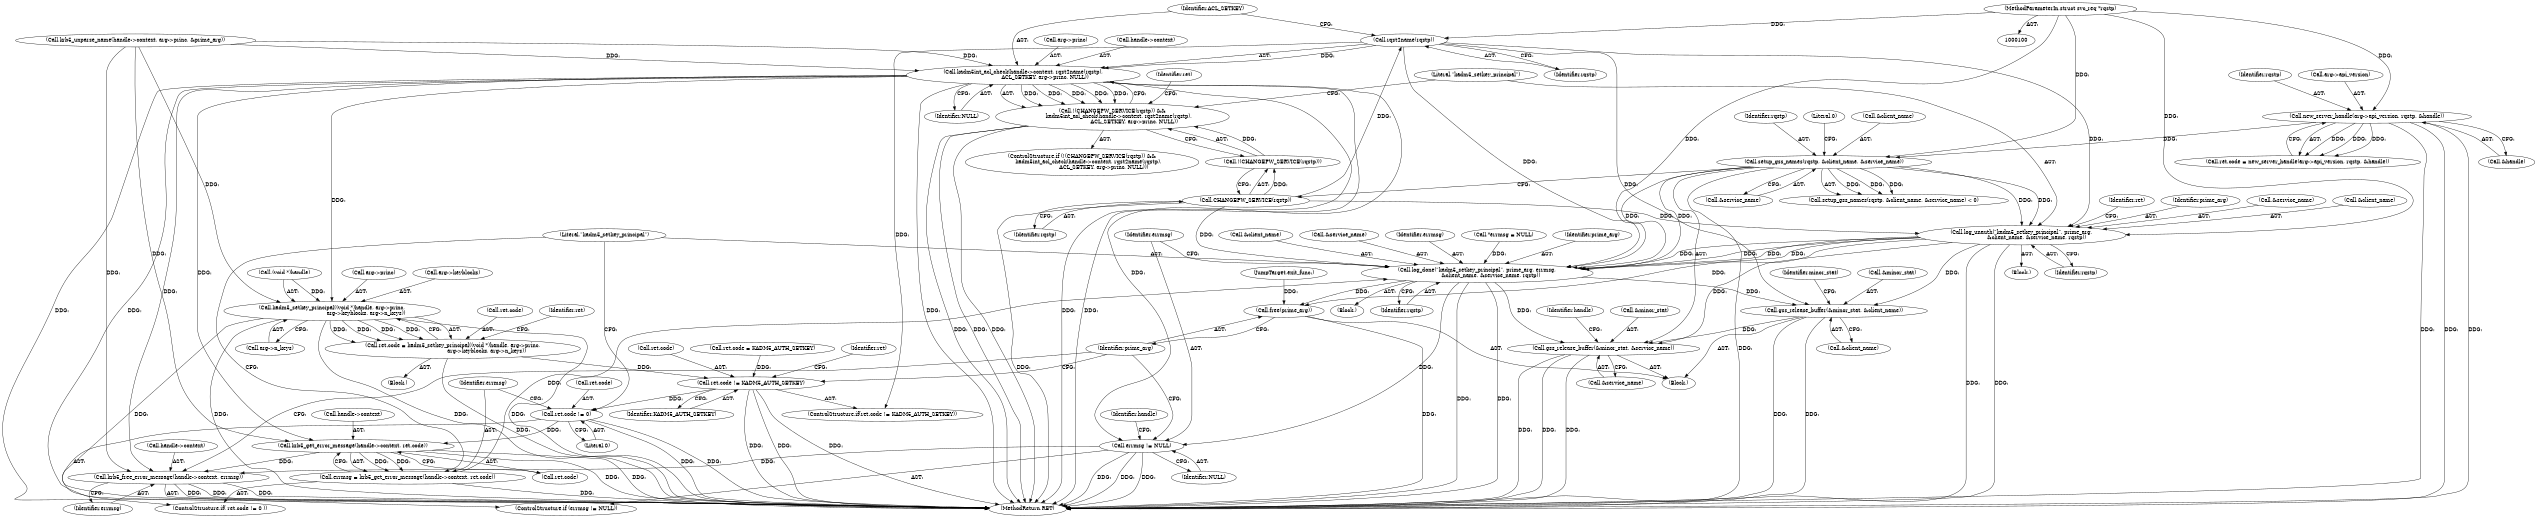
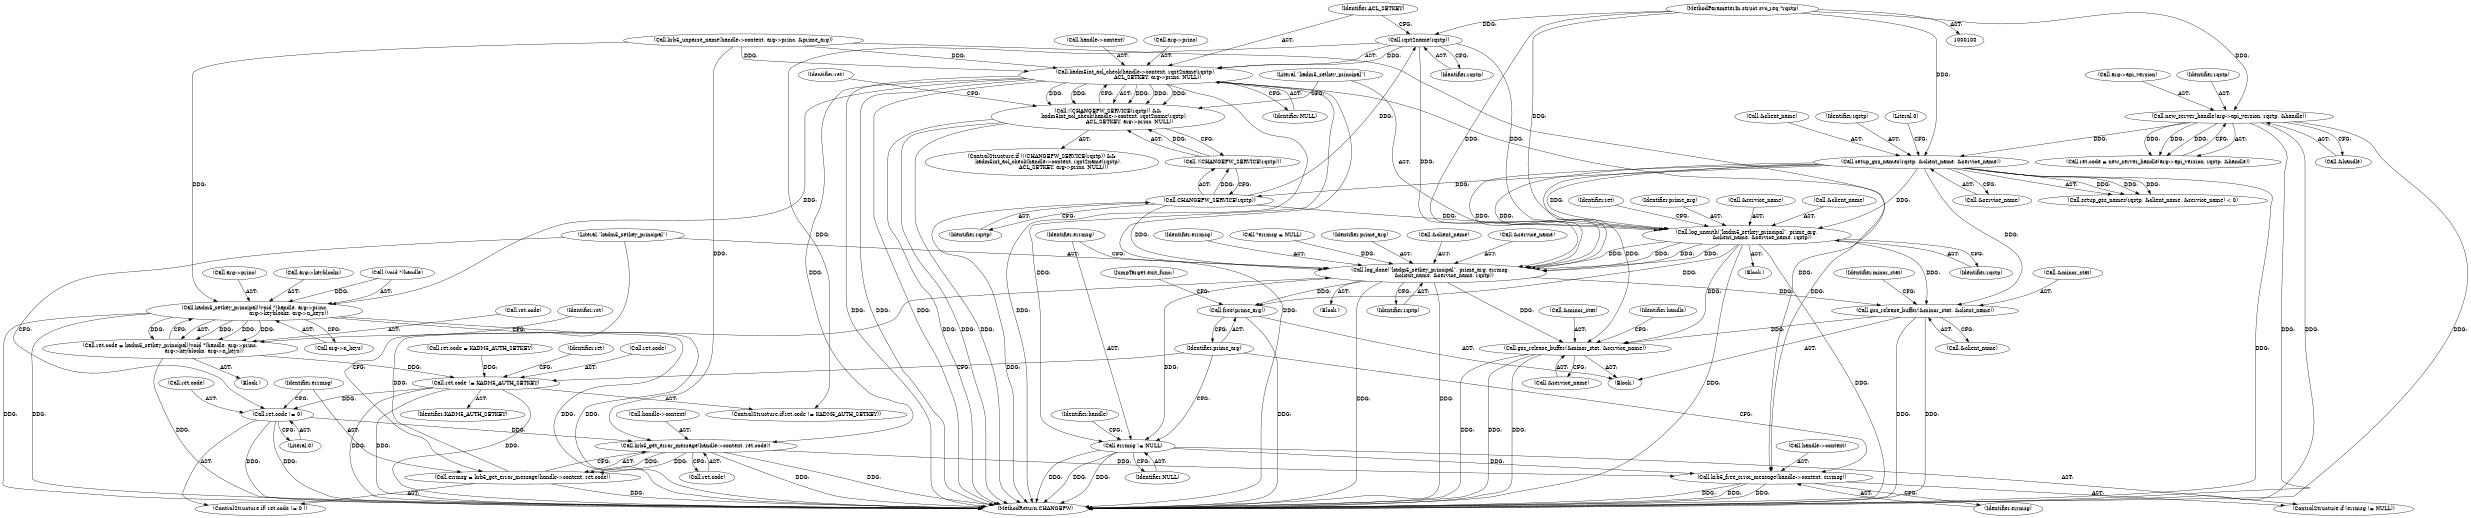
edge "(Call,rqst2name(rqstp))" -> "(Call,gss_release_buffer(&minor_stat, &client_name))": now "(Call,setup_gss_names(rqstp, &client_name, &service_name))" -> "(Call,gss_release_buffer(&minor_stat, &client_name))"
edge "(Call,setup_gss_names(rqstp, &client_name, &service_name))" -> "(Call,CHANGEPW_SERVICE(rqstp))": label "CFG: " -> "DDG: "
edge "(Call,setup_gss_names(rqstp, &client_name, &service_name))" -> "(Call,gss_release_buffer(&minor_stat, &service_name))": label "AST: " -> "DDG: "
edge "(JumpTarget,exit_func:)" -> "(Call,free(prime_arg))": label "DDG: " -> "CFG: "
edge "(Call,ret.code != KADM5_AUTH_SETKEY)" -> "(Identifier,KADM5_AUTH_SETKEY)": label "CFG: " -> "AST: "
edge "(Identifier,KADM5_AUTH_SETKEY)" -> "(Call,ret.code != KADM5_AUTH_SETKEY)": removed, label "AST:"
node "(MethodReturn,RET)": label "(MethodReturn,RET)" -> "(MethodReturn,CHANGEPW)"
